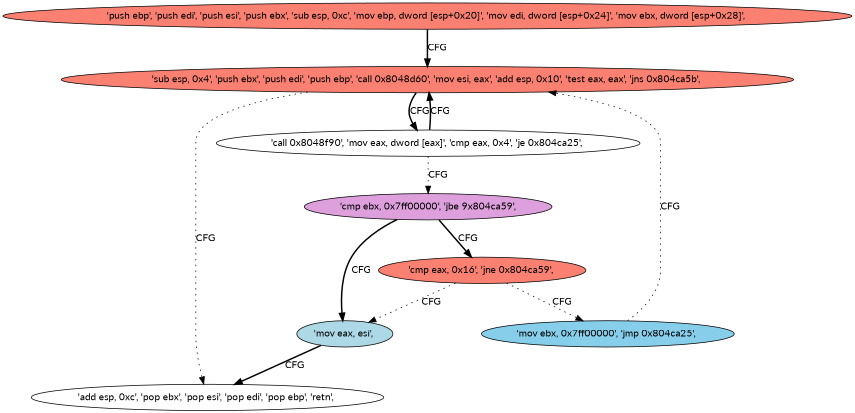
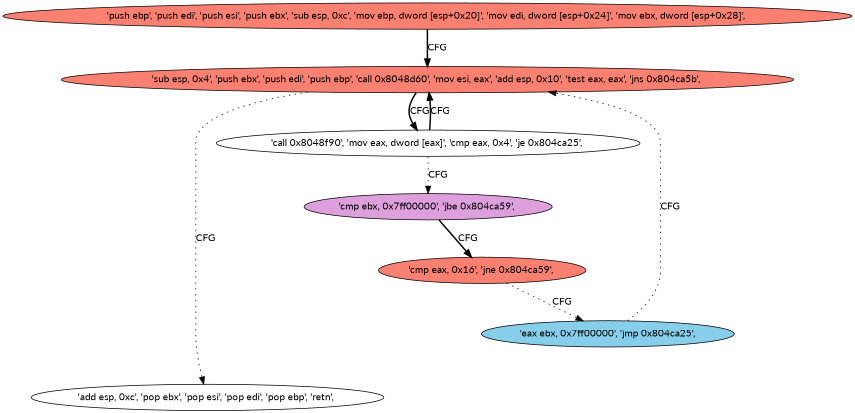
node "'cmp ebx, 0x7ff00000', 'jbe 9x804ca59',": label "'cmp ebx, 0x7ff00000', 'jbe 9x804ca59'," -> "'cmp ebx, 0x7ff00000', 'jbe 0x804ca59',"
node "'mov eax, esi',": removed
node "'mov ebx, 0x7ff00000', 'jmp 0x804ca25',": label "'mov ebx, 0x7ff00000', 'jmp 0x804ca25'," -> "'eax ebx, 0x7ff00000', 'jmp 0x804ca25',"
